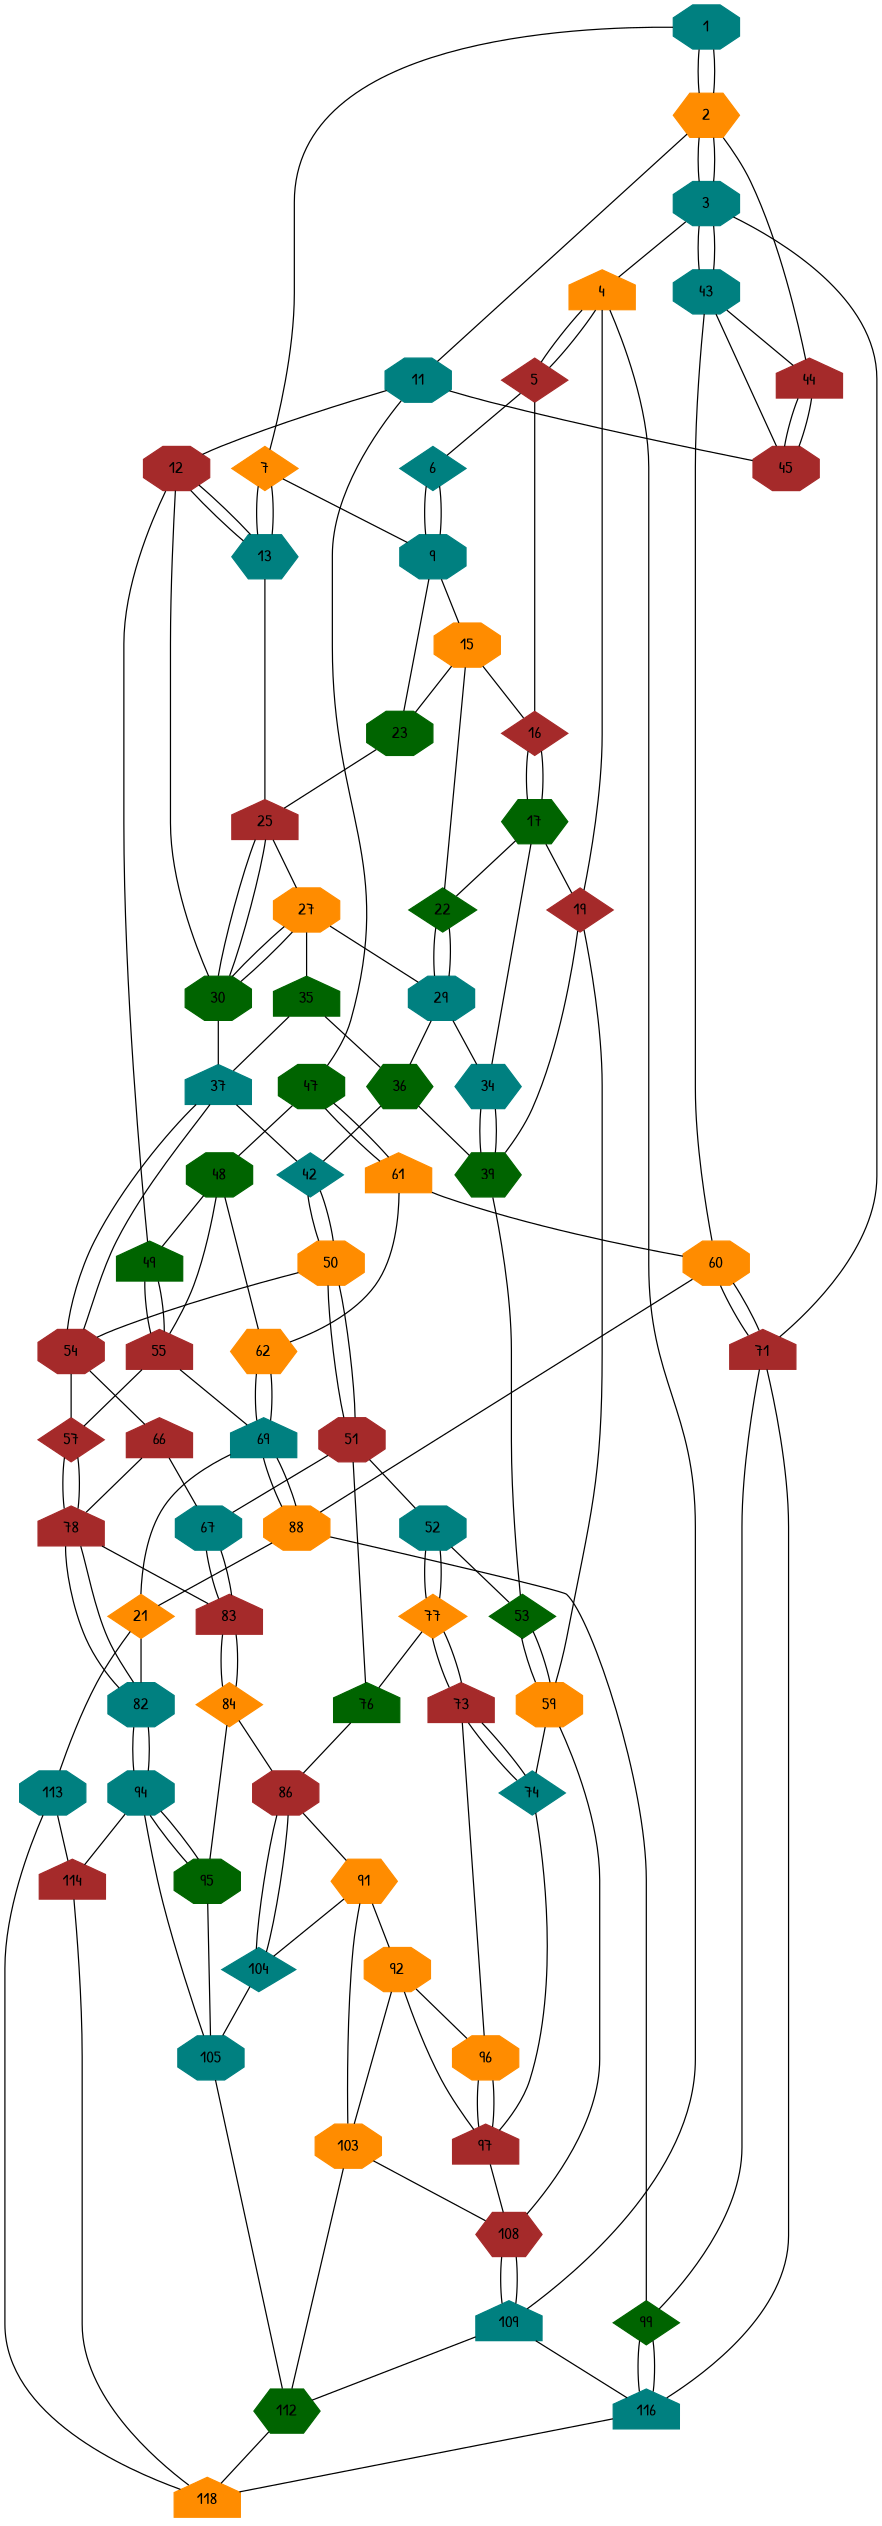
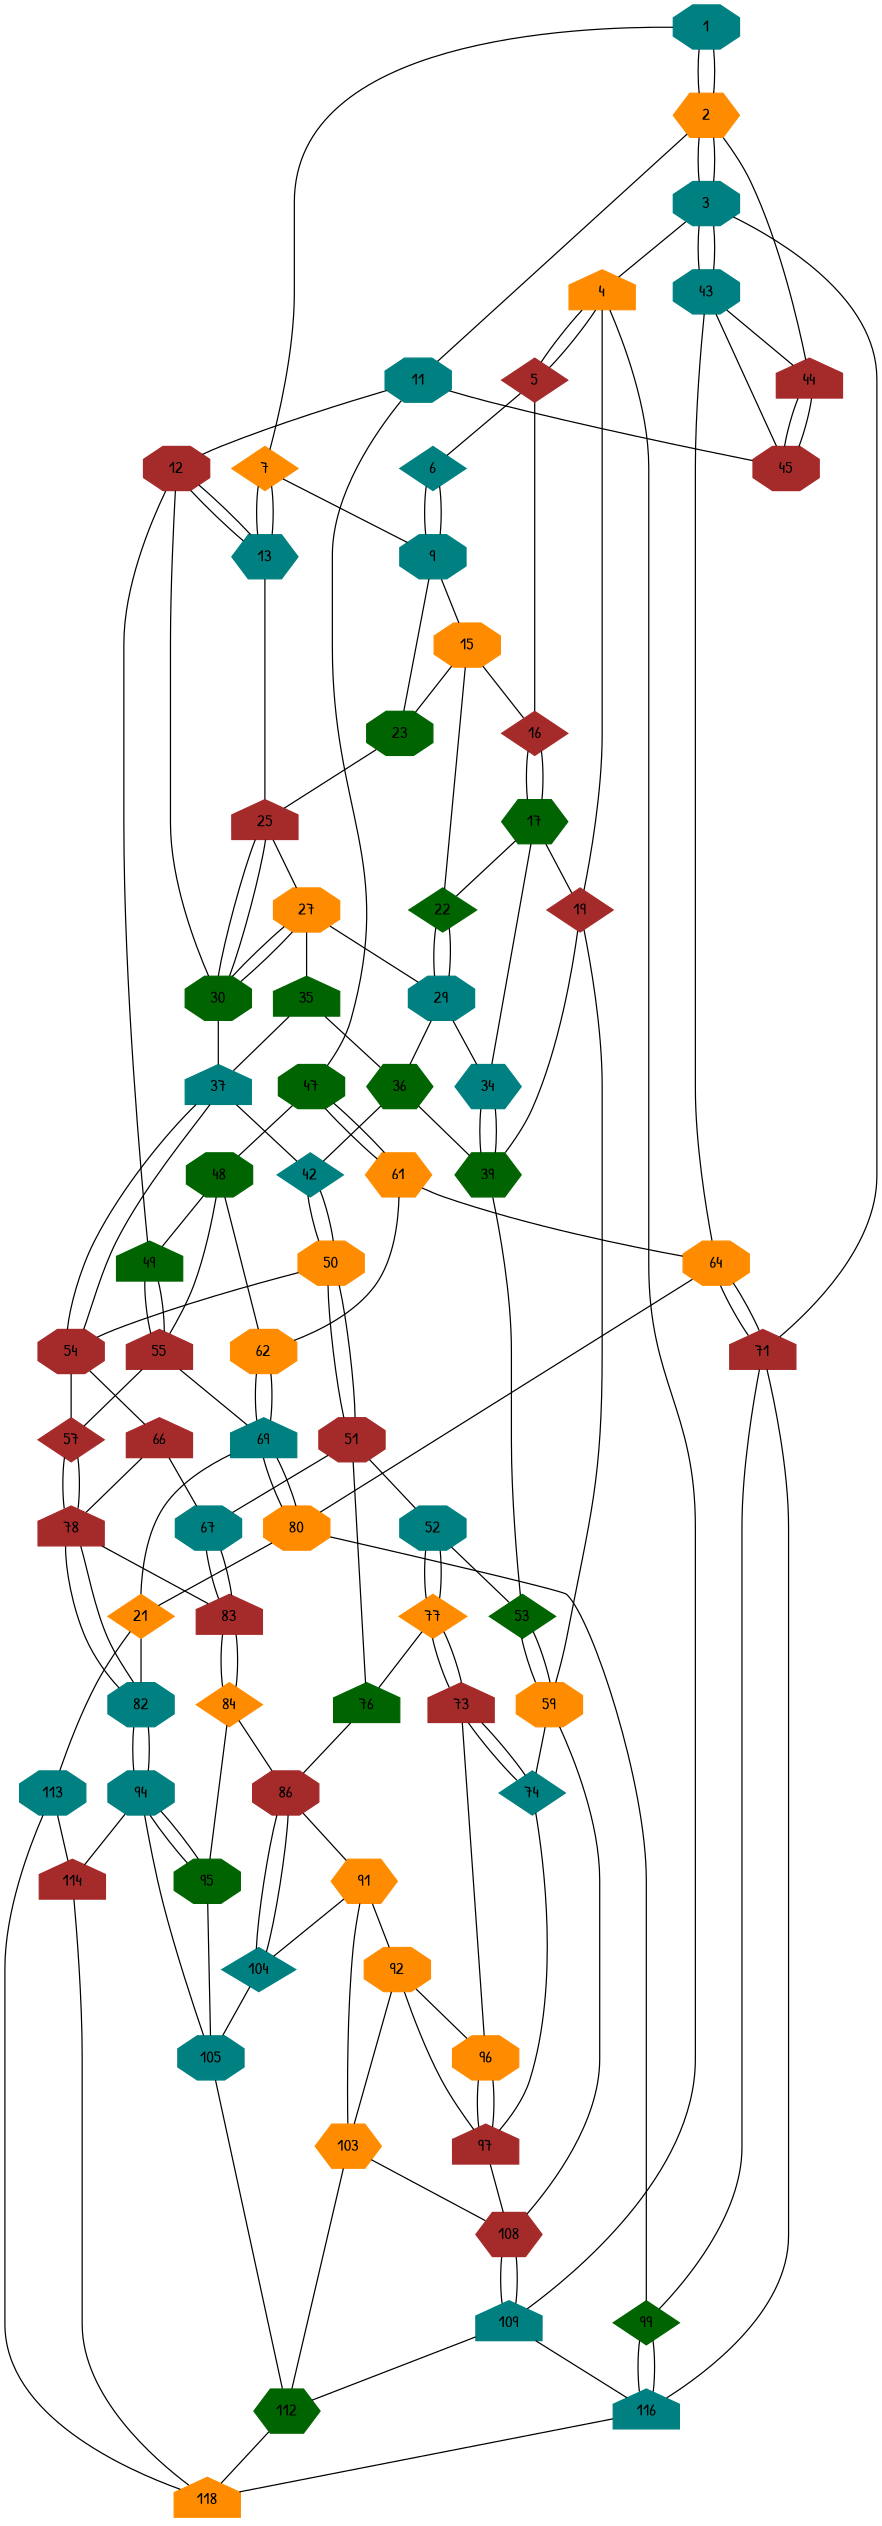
node "61": shape house -> hexagon
node "60": label "60" -> "64"
node "62": shape hexagon -> octagon
node "88": label "88" -> "80"
node "103": shape octagon -> hexagon
